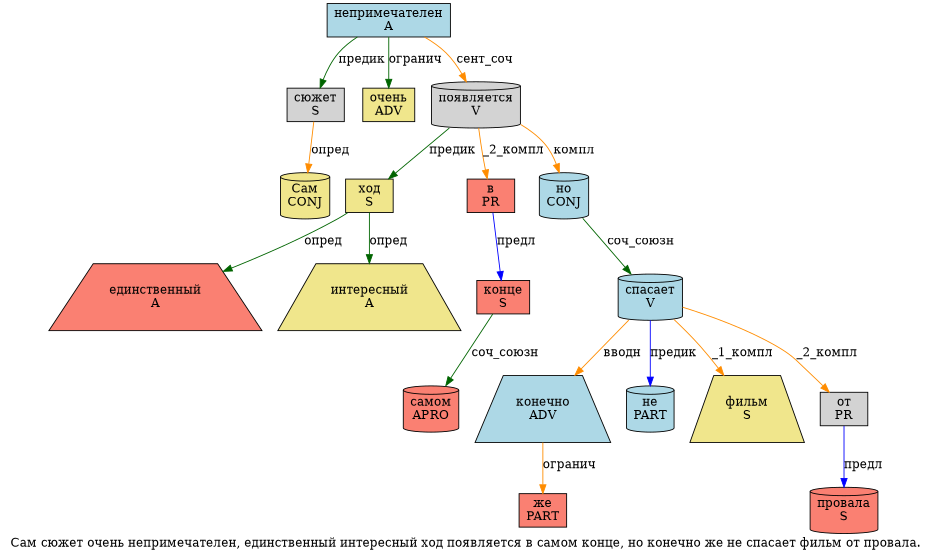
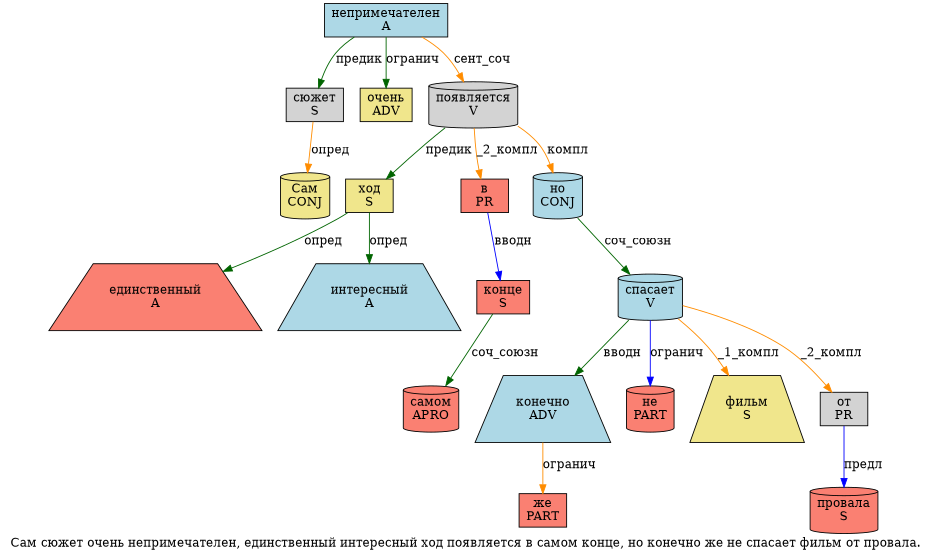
edge "в PR" -> "конце S": label "предл" -> "вводн"
node "интересный A": fillcolor khaki -> lightblue
edge "спасает V" -> "конечно ADV": color darkorange -> darkgreen
edge "спасает V" -> "не PART": label "предик" -> "огранич"
node "не PART": fillcolor lightblue -> salmon
